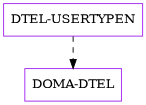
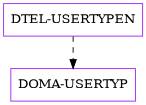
node "DOMA-DTEL": label "DOMA-DTEL" -> "DOMA-USERTYP"
